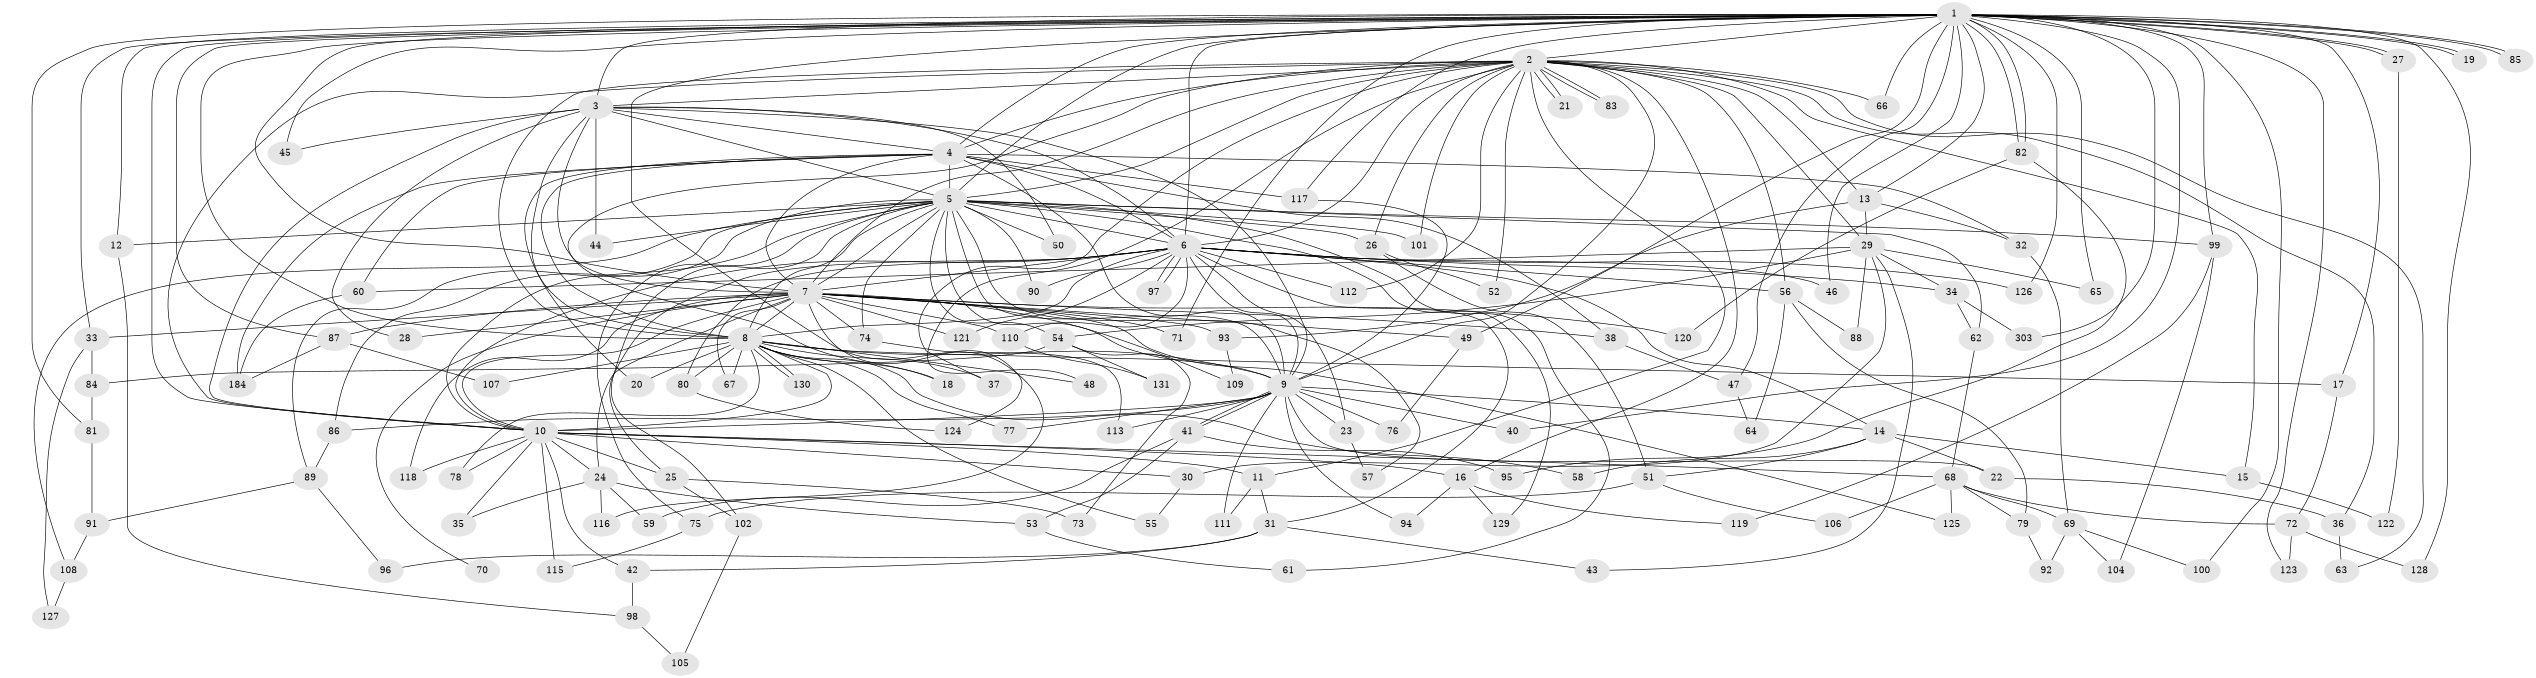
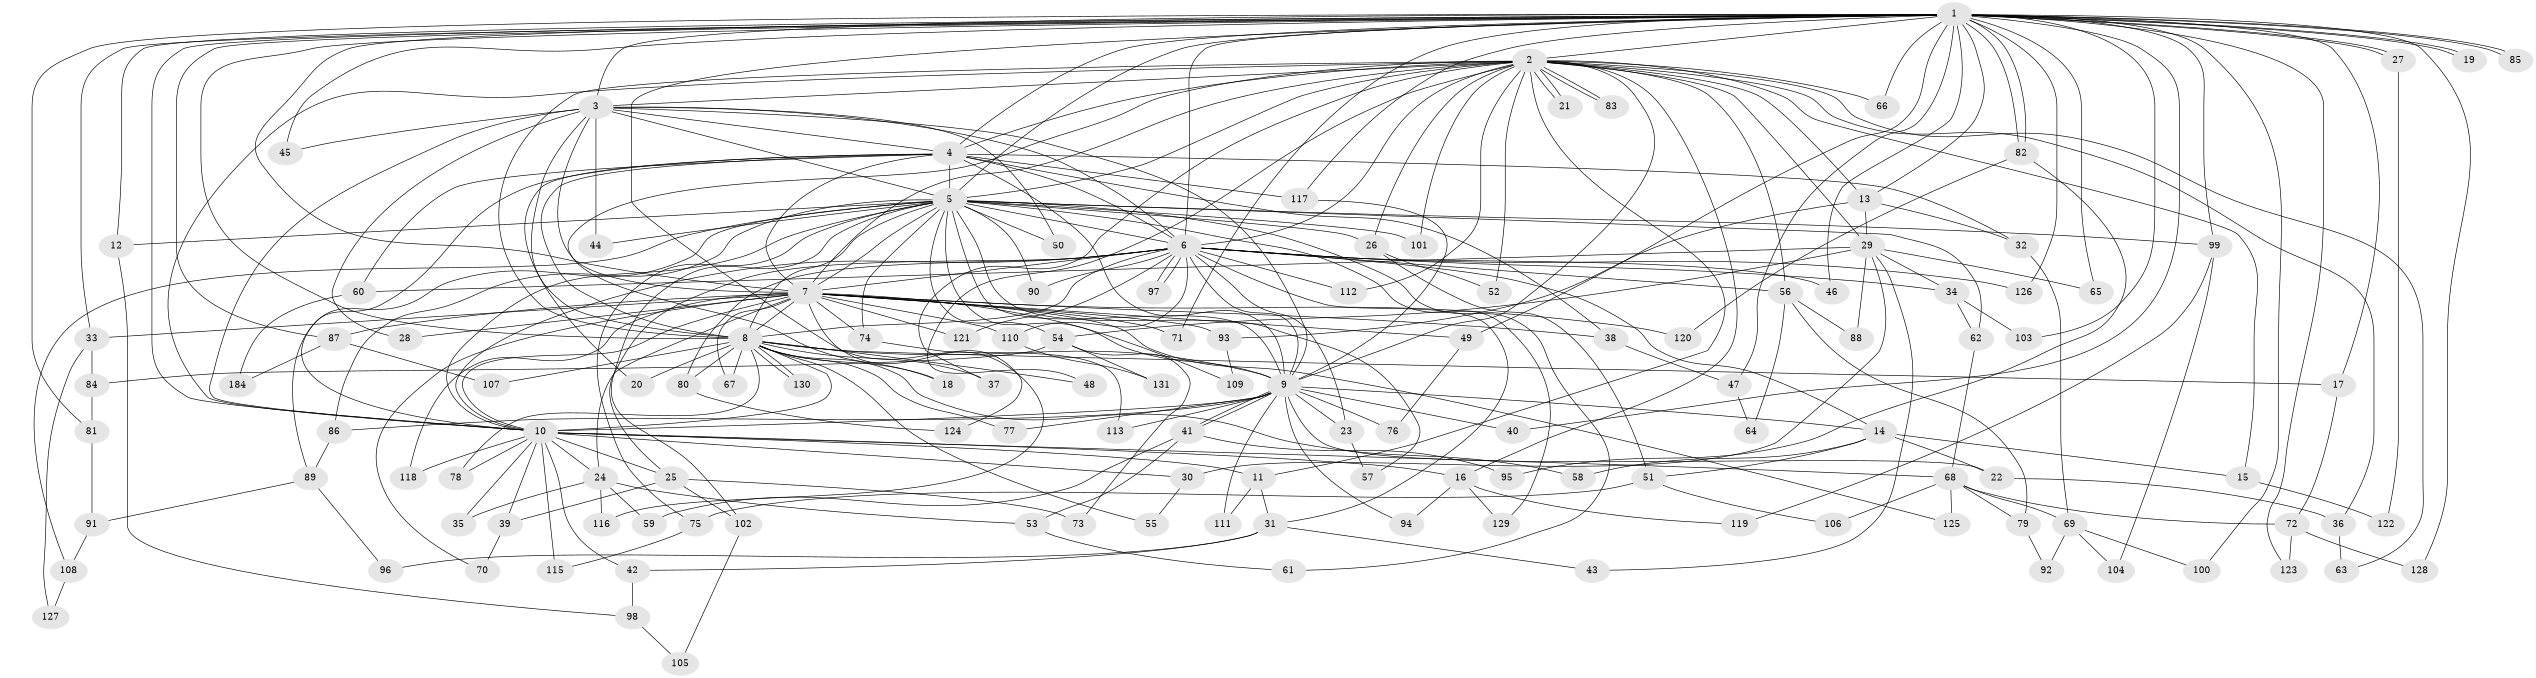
edge "4" -- "184": now "4" -- "10"
node "303": label "303" -> "103"
node "39": added
